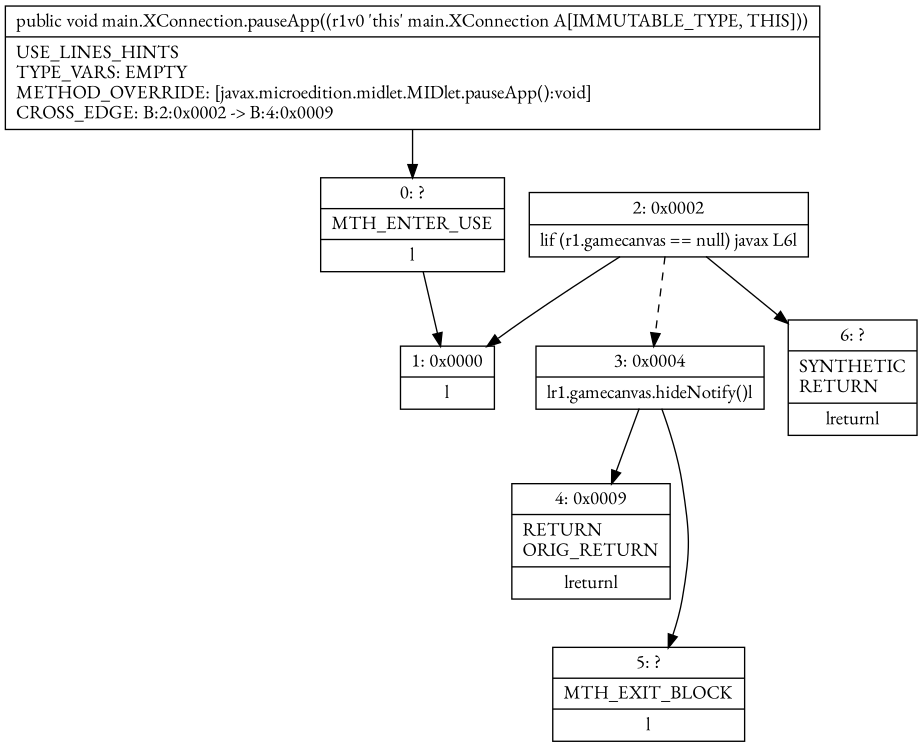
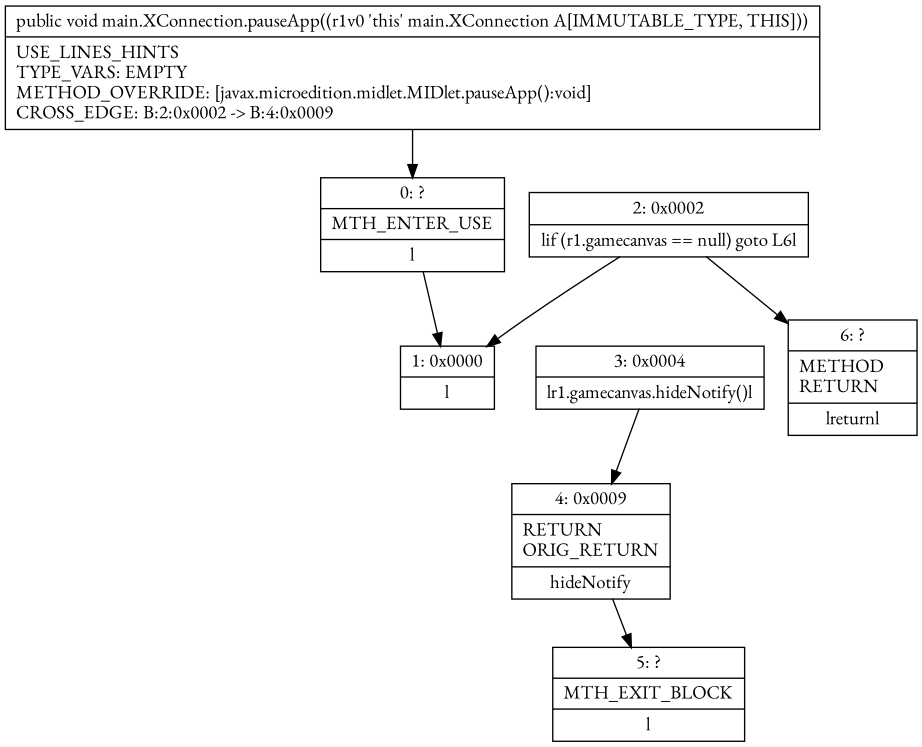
node "2: 0x0002": text "lif (r1.gamecanvas == null) javax L6l" -> "lif (r1.gamecanvas == null) goto L6l"
edge "2: 0x0002" -> "3: 0x0004": removed
node "6: ?": text "SYNTHETIC" -> "METHOD"
edge "3: 0x0004" -> "5: ?": now "4: 0x0009" -> "5: ?"
node "4: 0x0009": text "lreturnl" -> "hideNotify"
